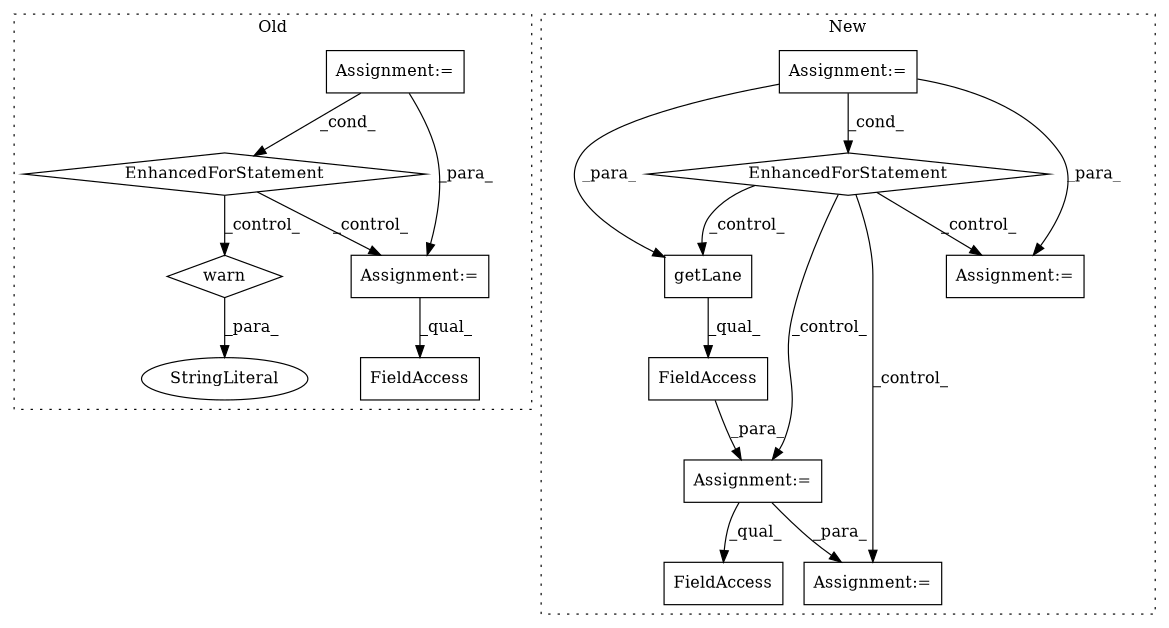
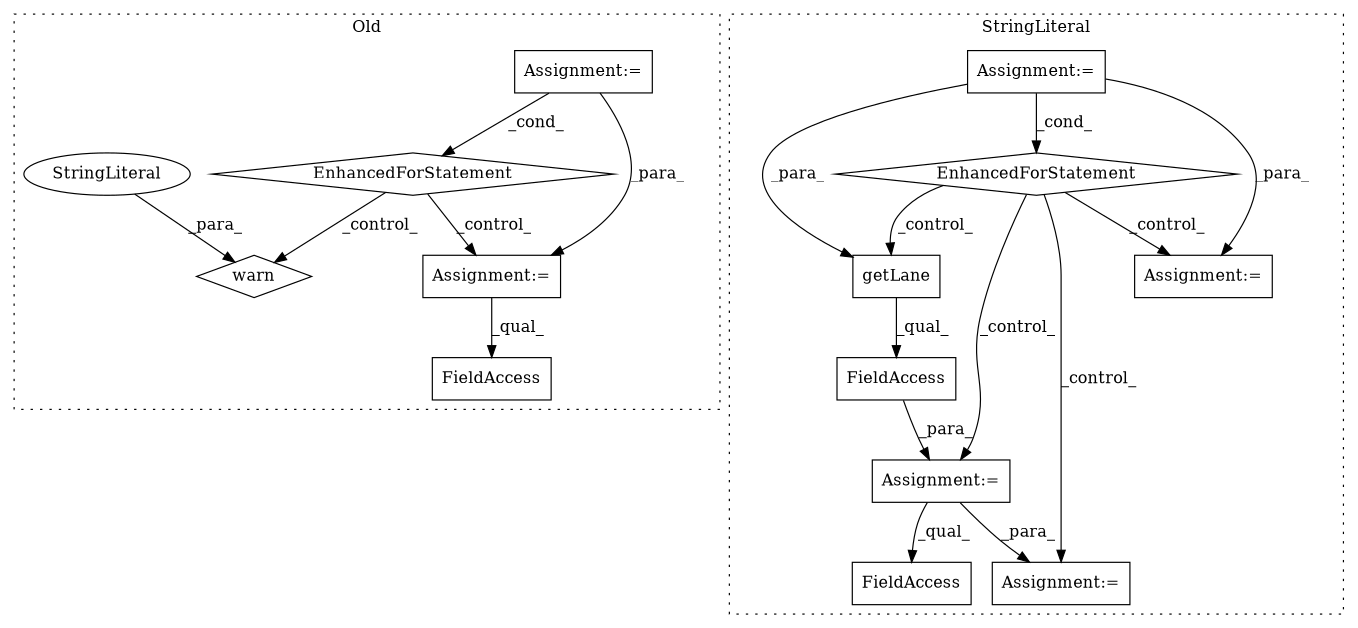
cluster "New": label "New" -> "StringLiteral"
edge "warn" -> "StringLiteral": reversed
